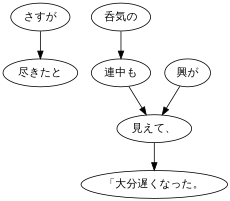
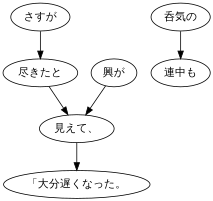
edge "連中も" -> "見えて、": now "尽きたと" -> "見えて、"
